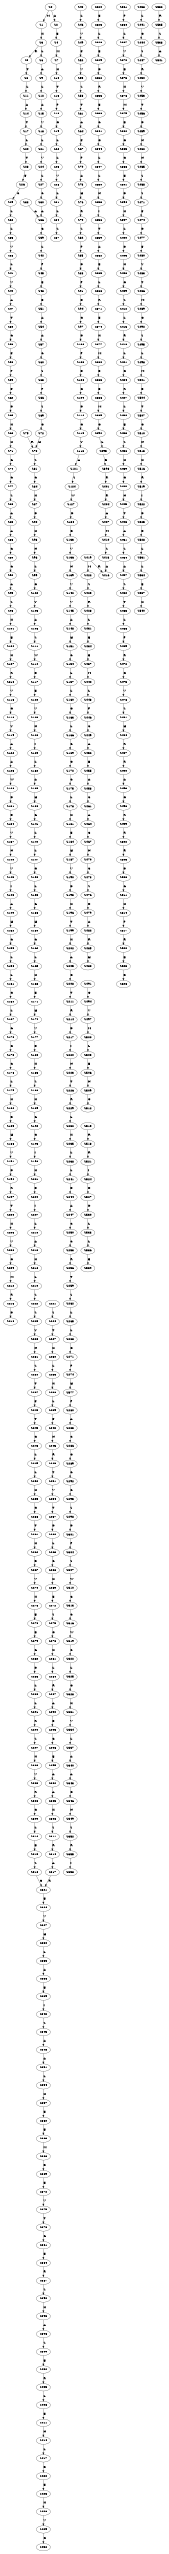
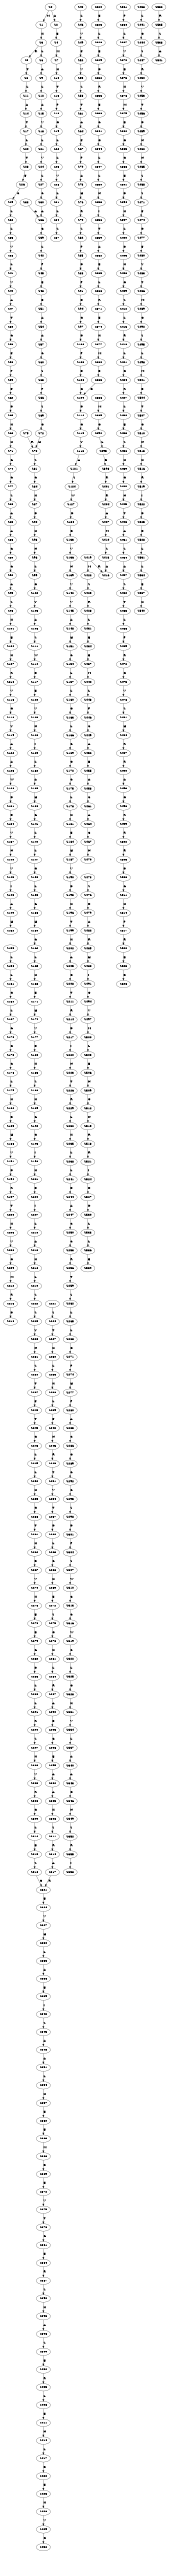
edge "S383" -> "S386": now "S383" -> "S109"
edge "S470" -> "S473": removed, label "G"
edge "S152" -> "S155": removed, label "G"
edge "S488" -> "S491": added, label "I"
edge "S512" -> "S515": added, label "N"
node "S577": label "S577" -> "S277"
